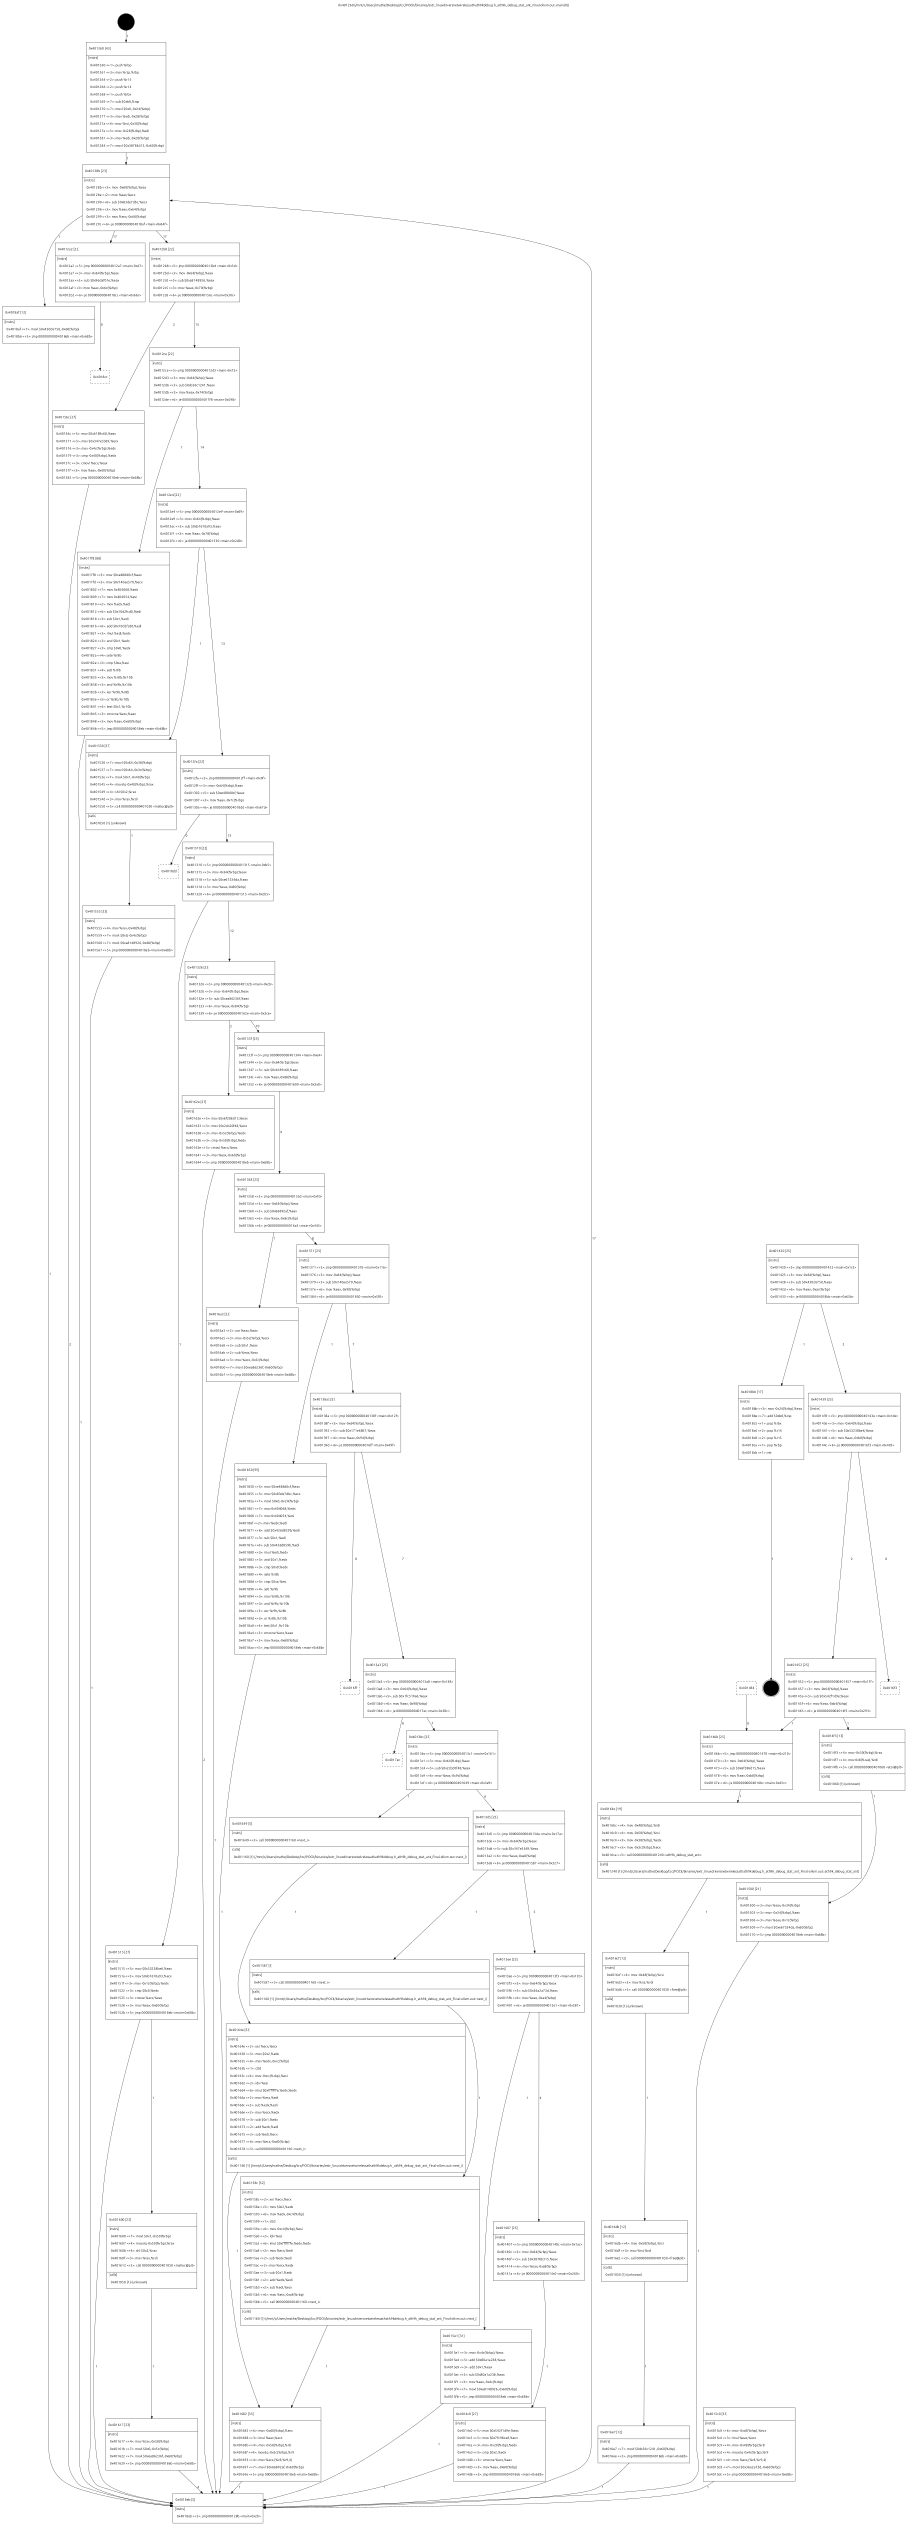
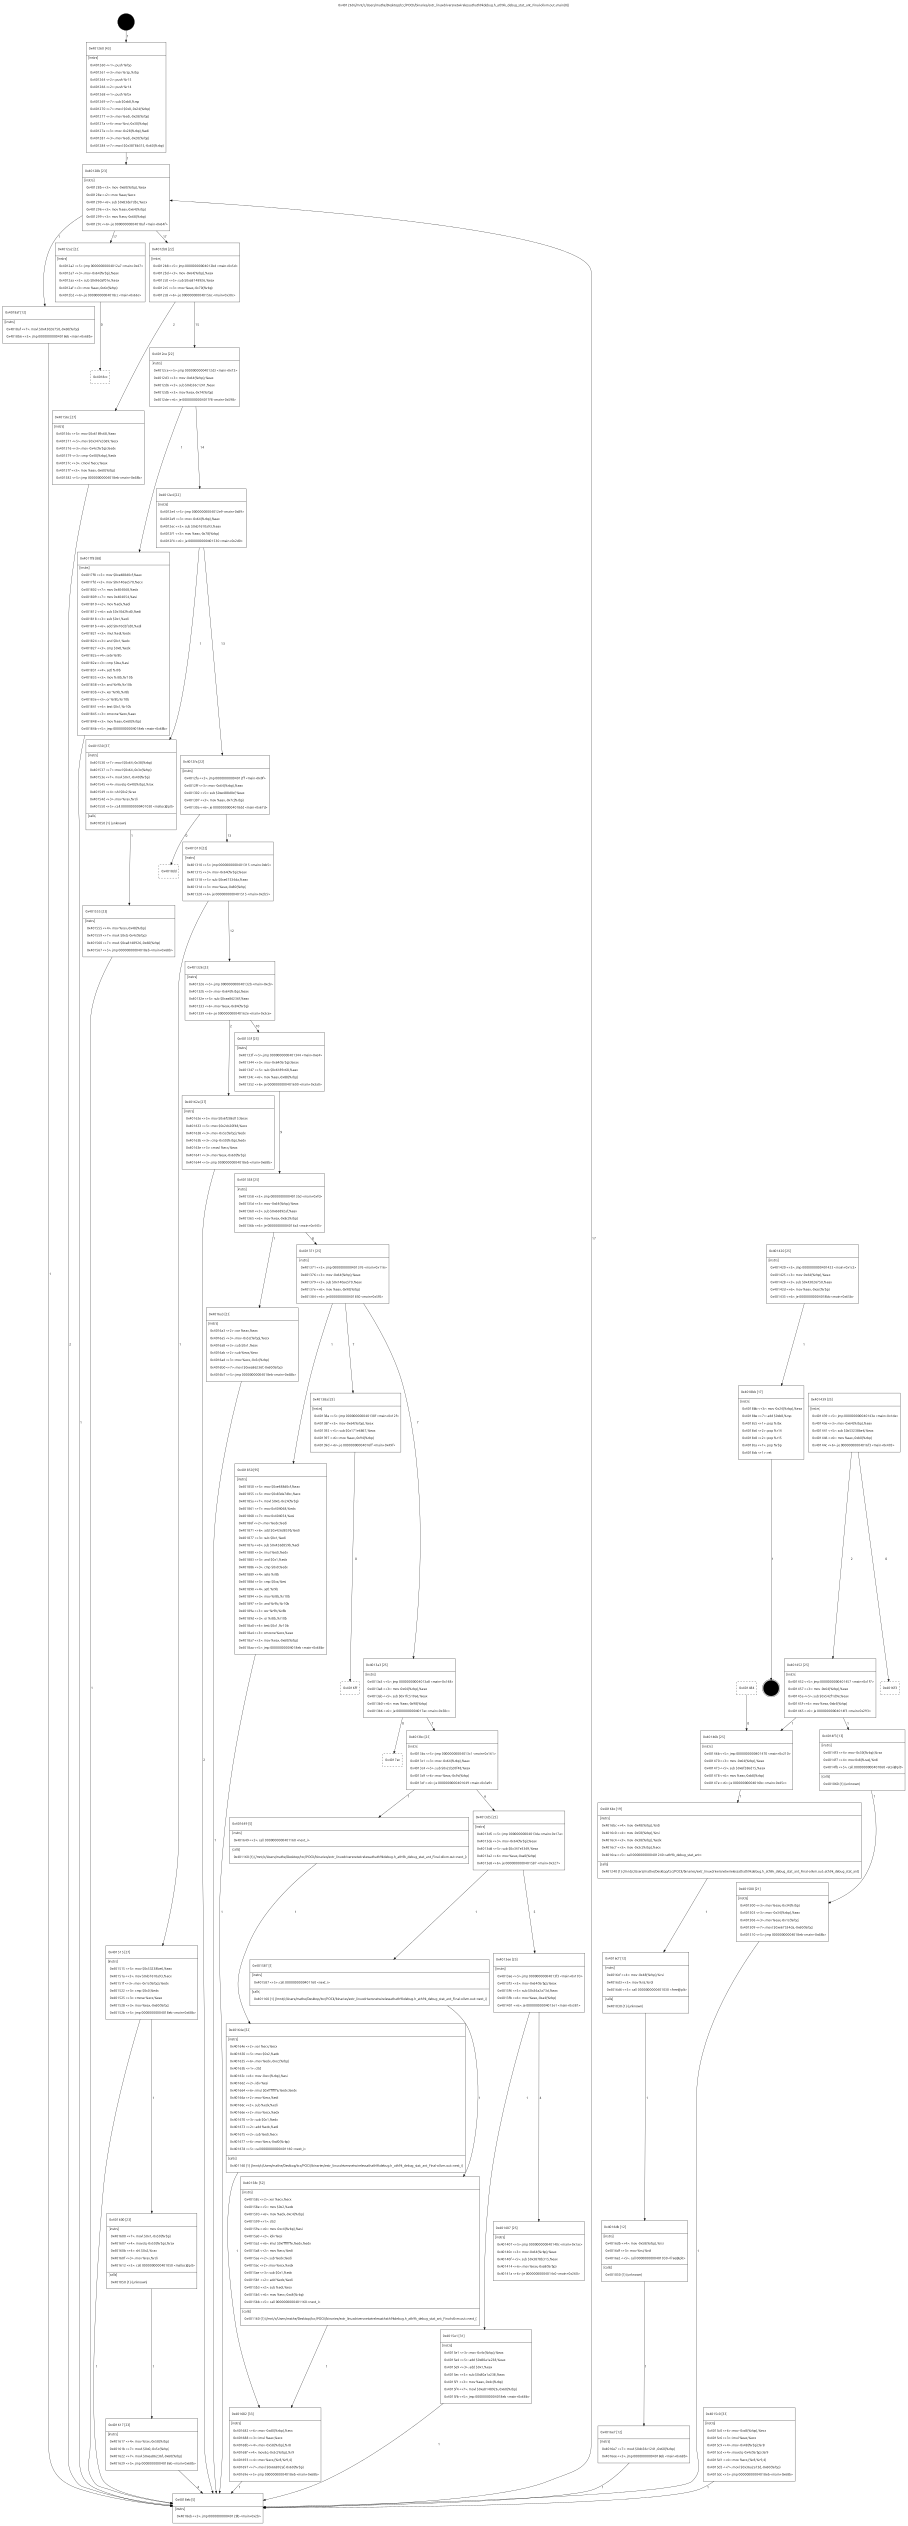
edge "0x401420 [25]" -> "0x401439 [25]": removed, label "2"
edge "0x40138a [25]" -> "0x4013a3 [25]": now "0x401371 [25]" -> "0x4013a3 [25]"
node "0x4014c0 [27]": removed
